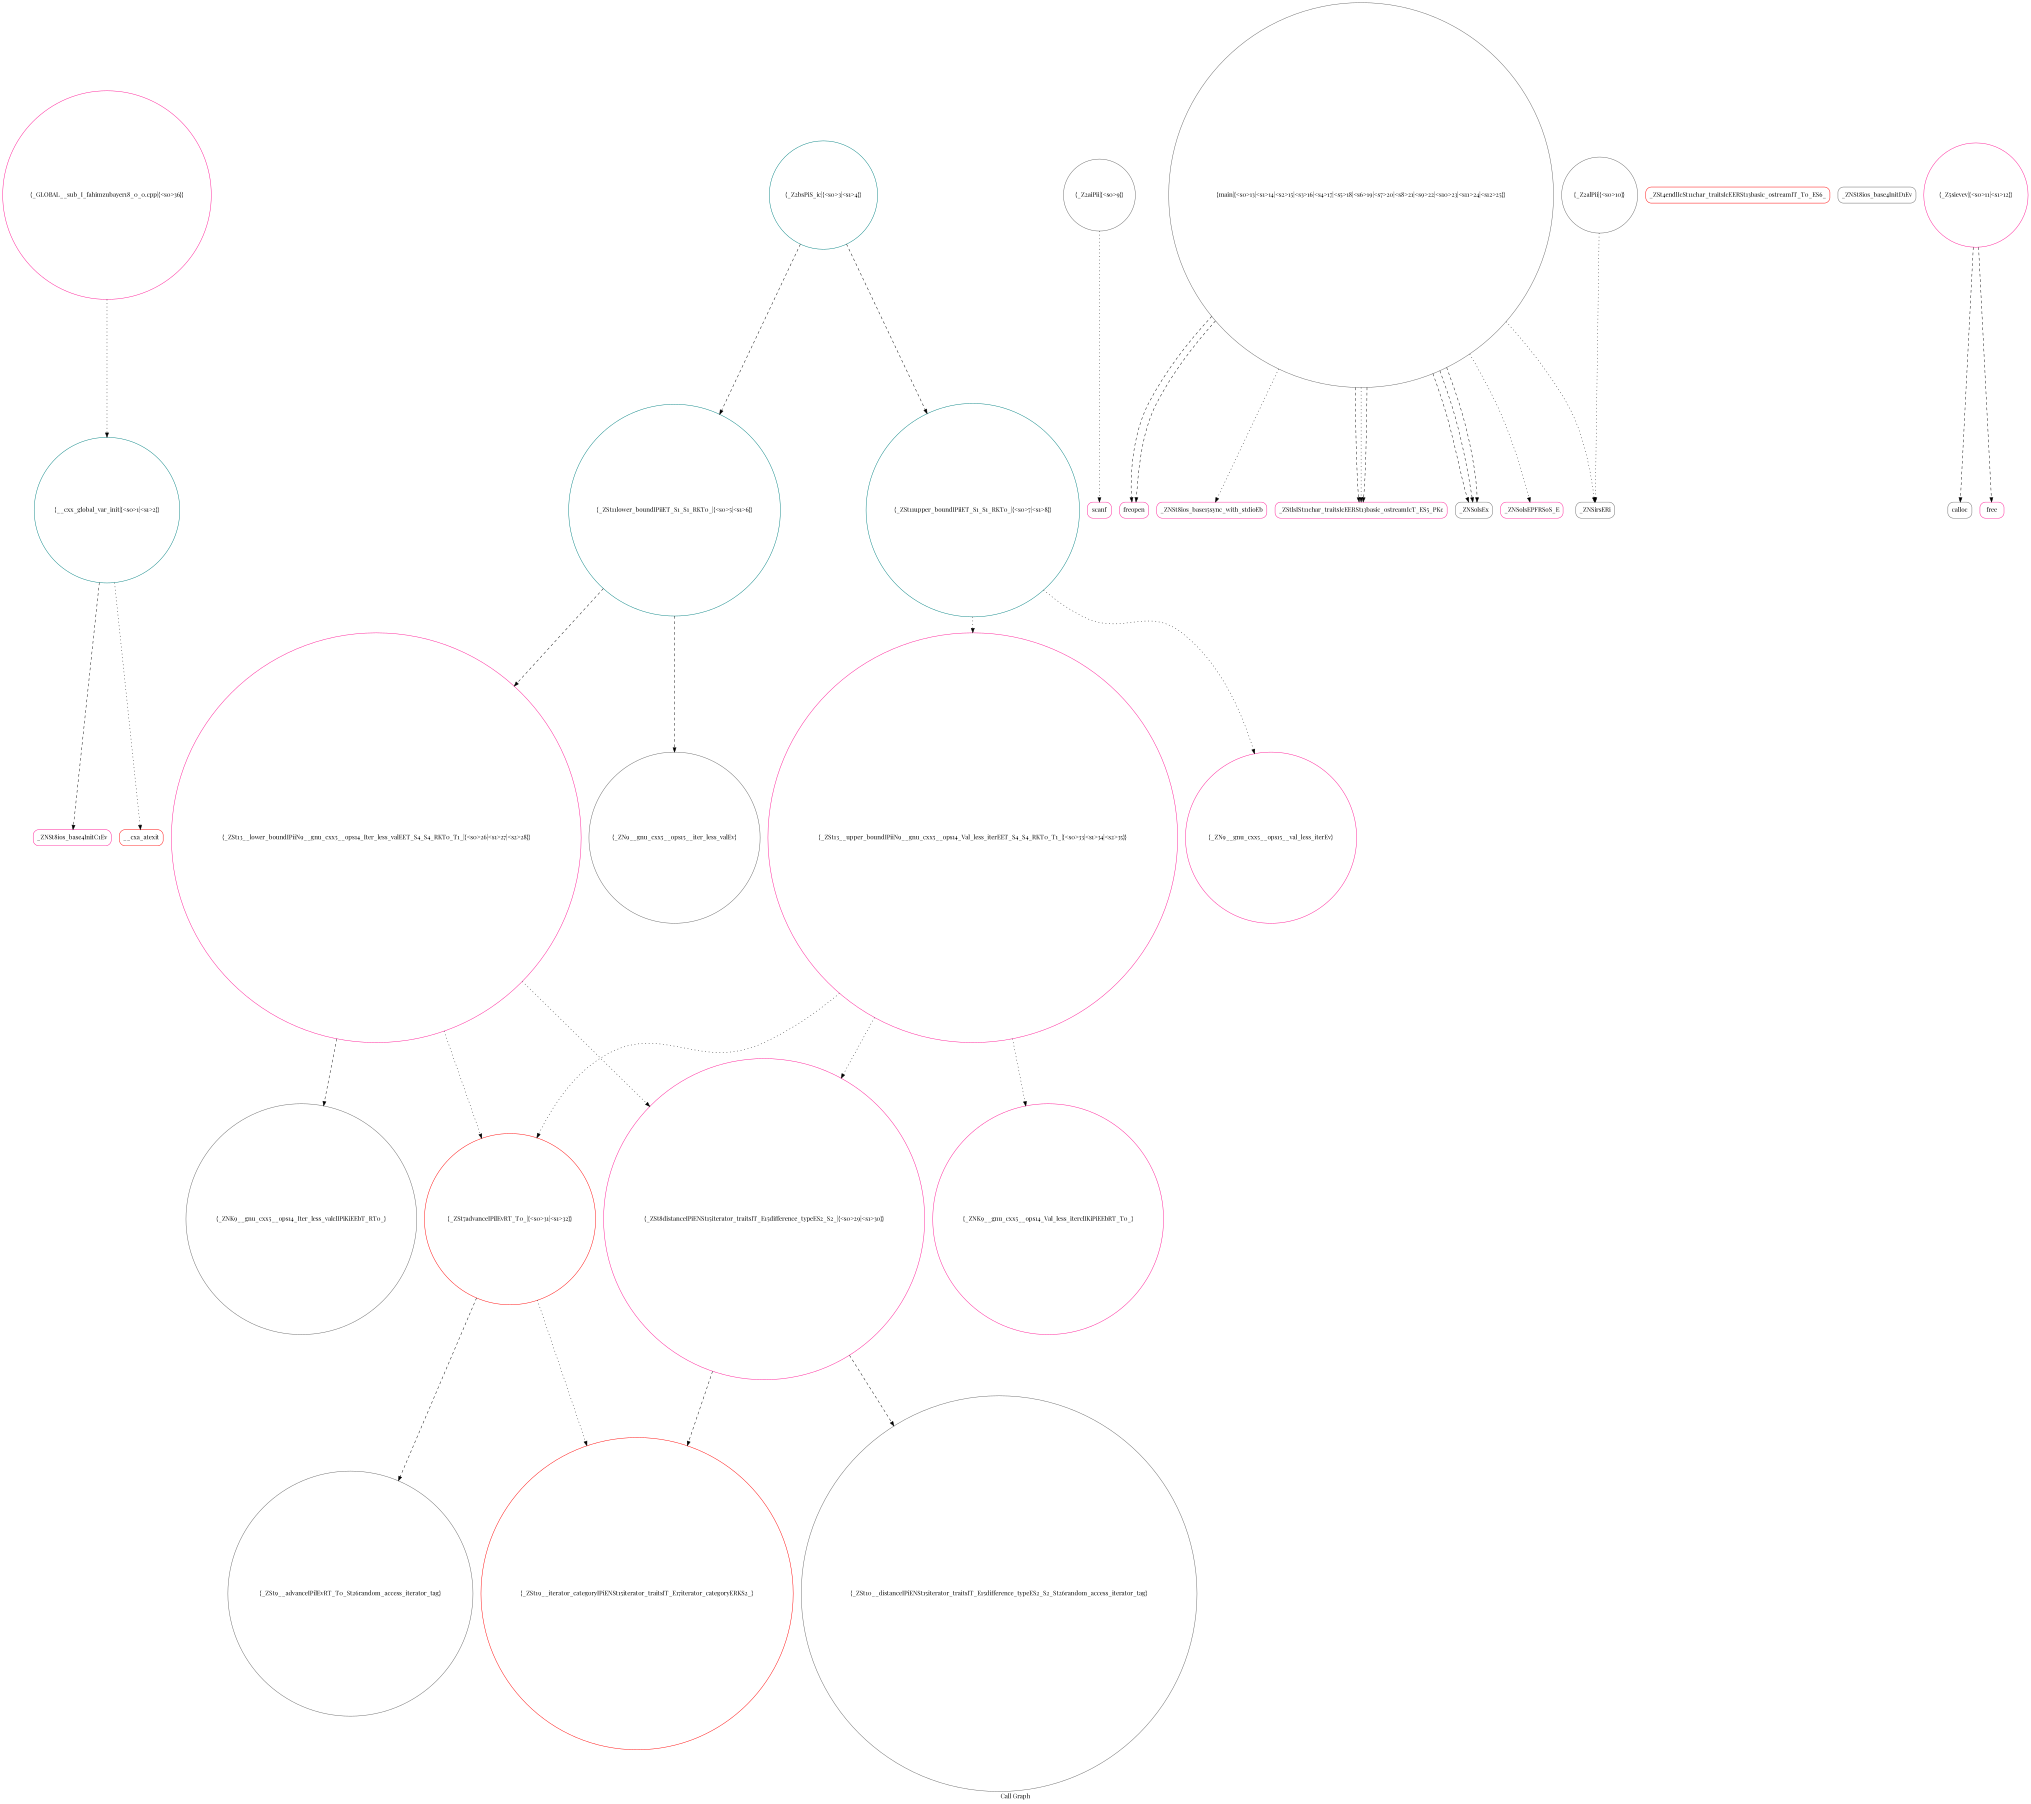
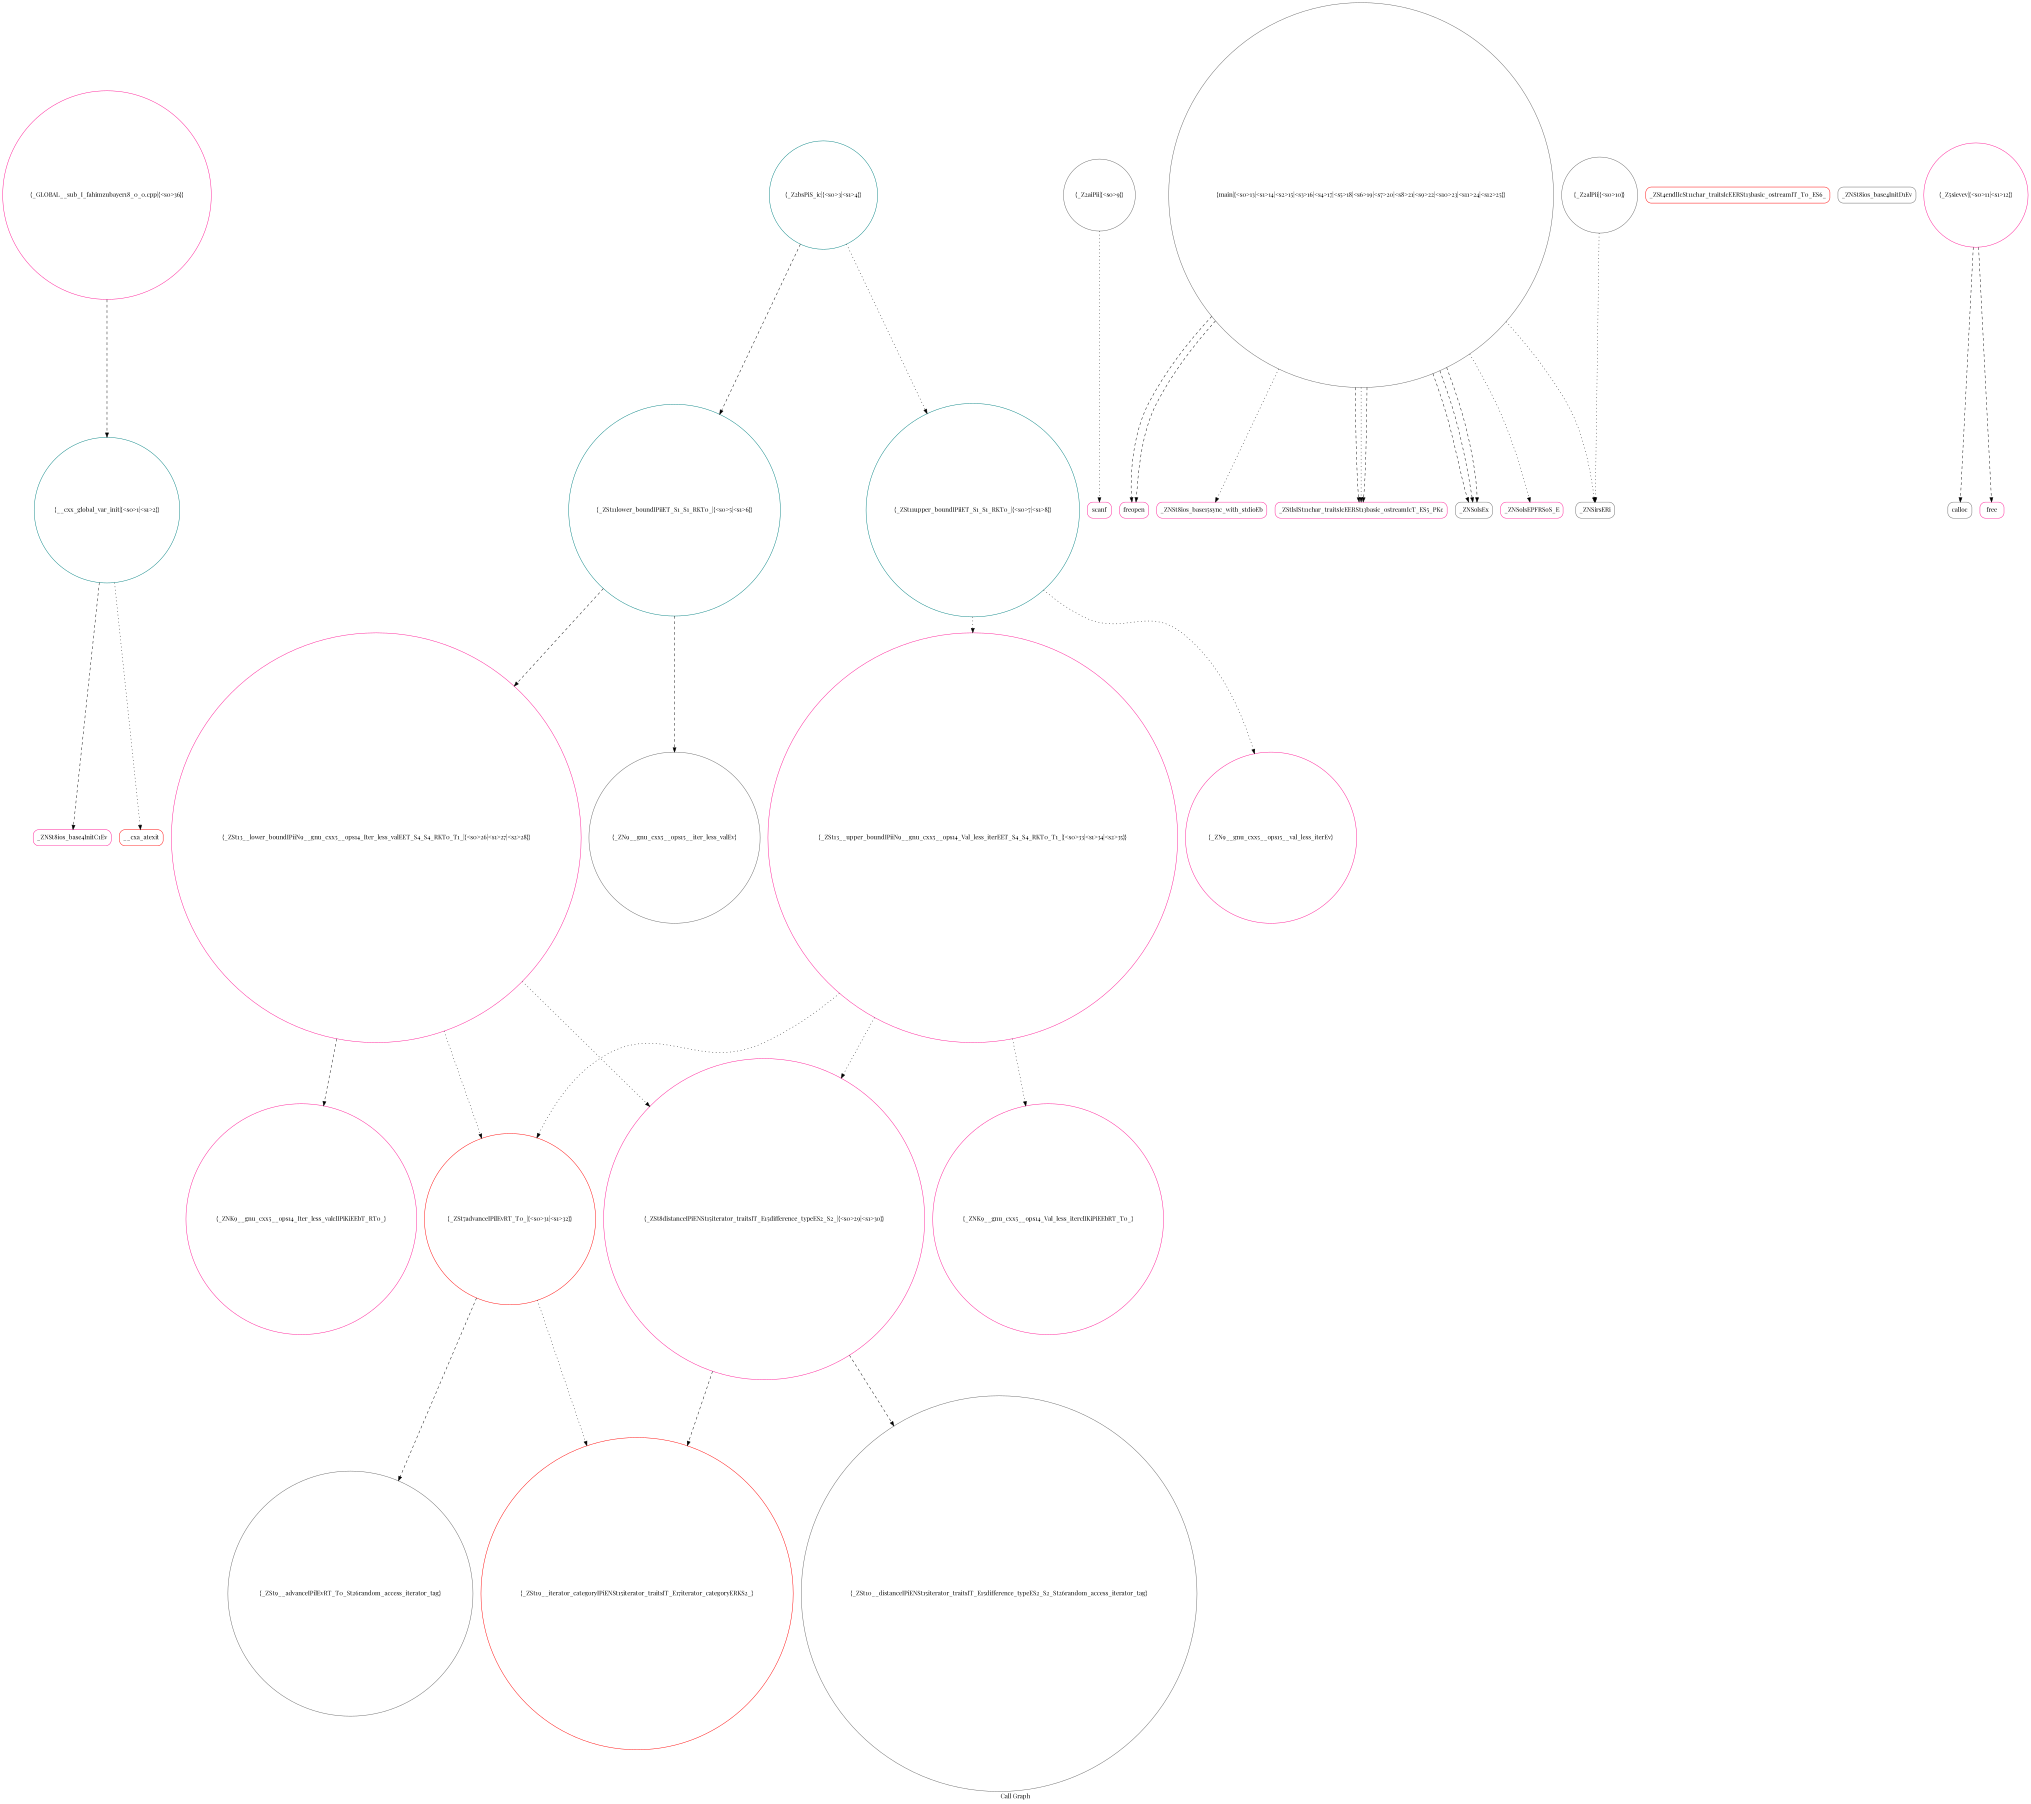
edge "{_Z2bsPiS_ic|{<s0>3|<s1>4}}" -> "{_ZSt11upper_boundIPiiET_S1_S1_RKT0_|{<s0>7|<s1>8}}": style dashed -> dotted
edge "{_GLOBAL__sub_I_fahimzubayer18_0_0.cpp|{<s0>36}}" -> "{__cxx_global_var_init|{<s0>1|<s1>2}}": style dotted -> dashed
node "{_ZNK9__gnu_cxx5__ops14_Iter_less_valclIPiKiEEbT_RT0_}": color gray40 -> deeppink
